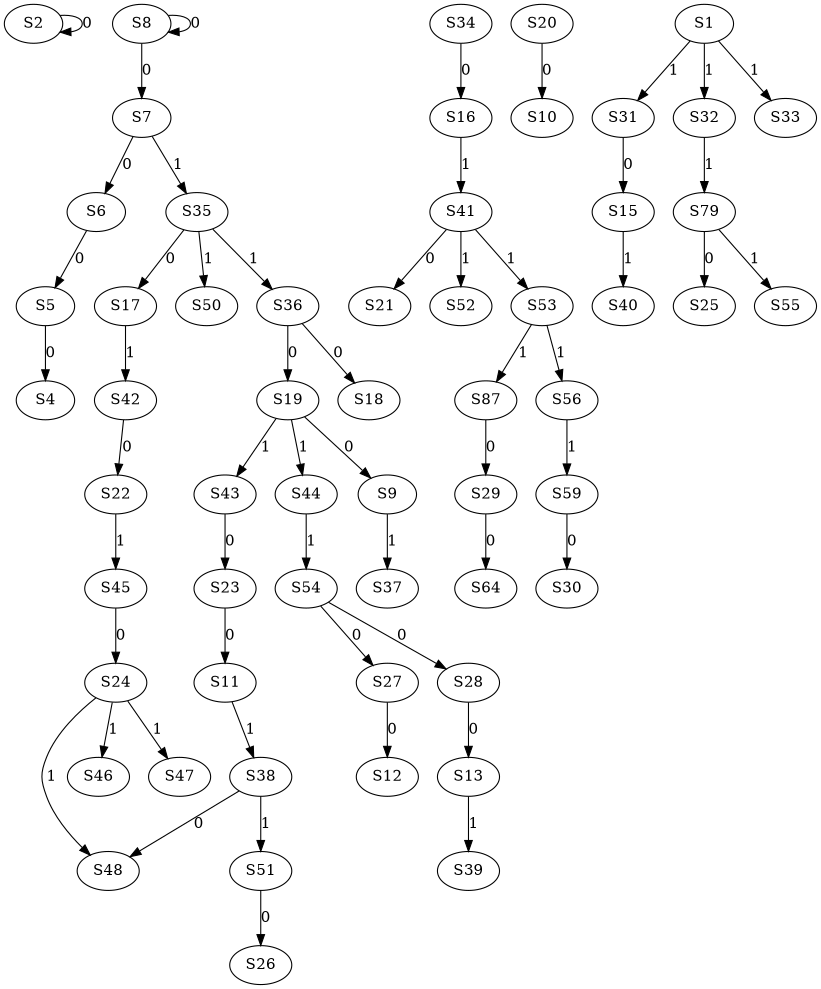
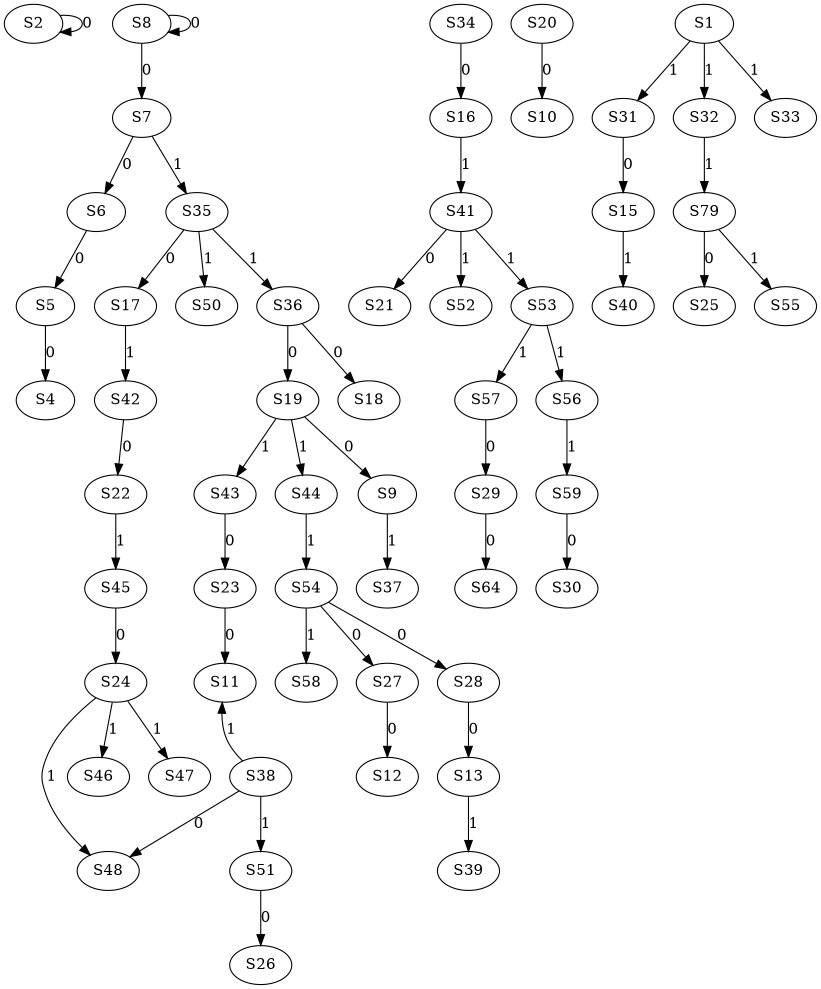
node "S87": label "S87" -> "S57"
node "S58": added
edge "S11" -> "S38": reversed
